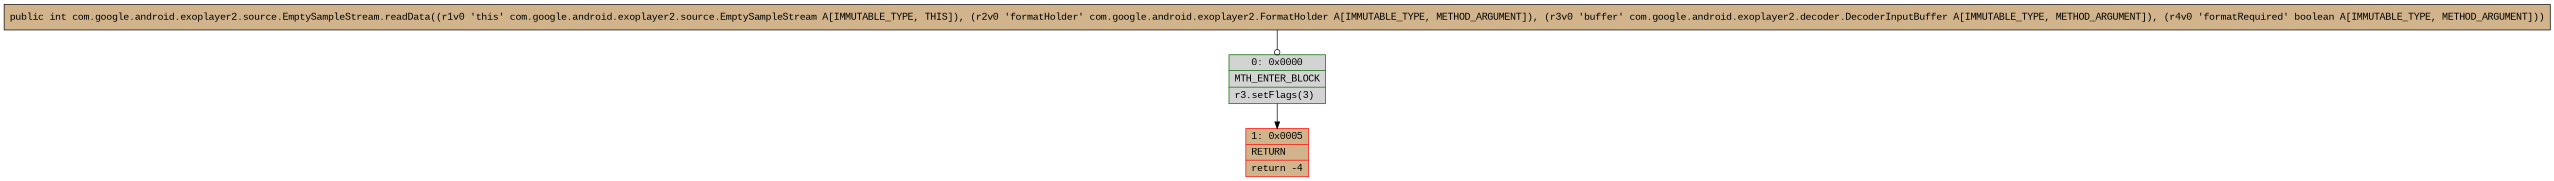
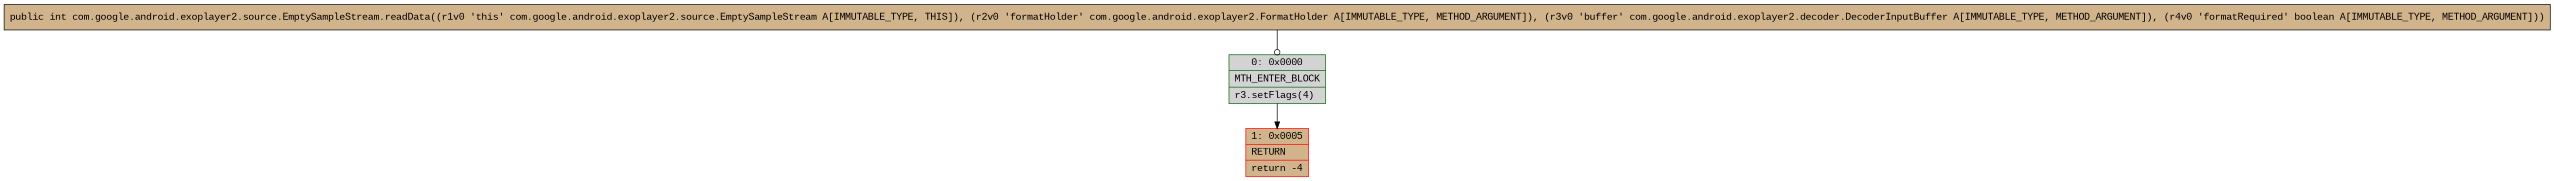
node "0: 0x0000": text "r3.setFlags(3)" -> "r3.setFlags(4)"
